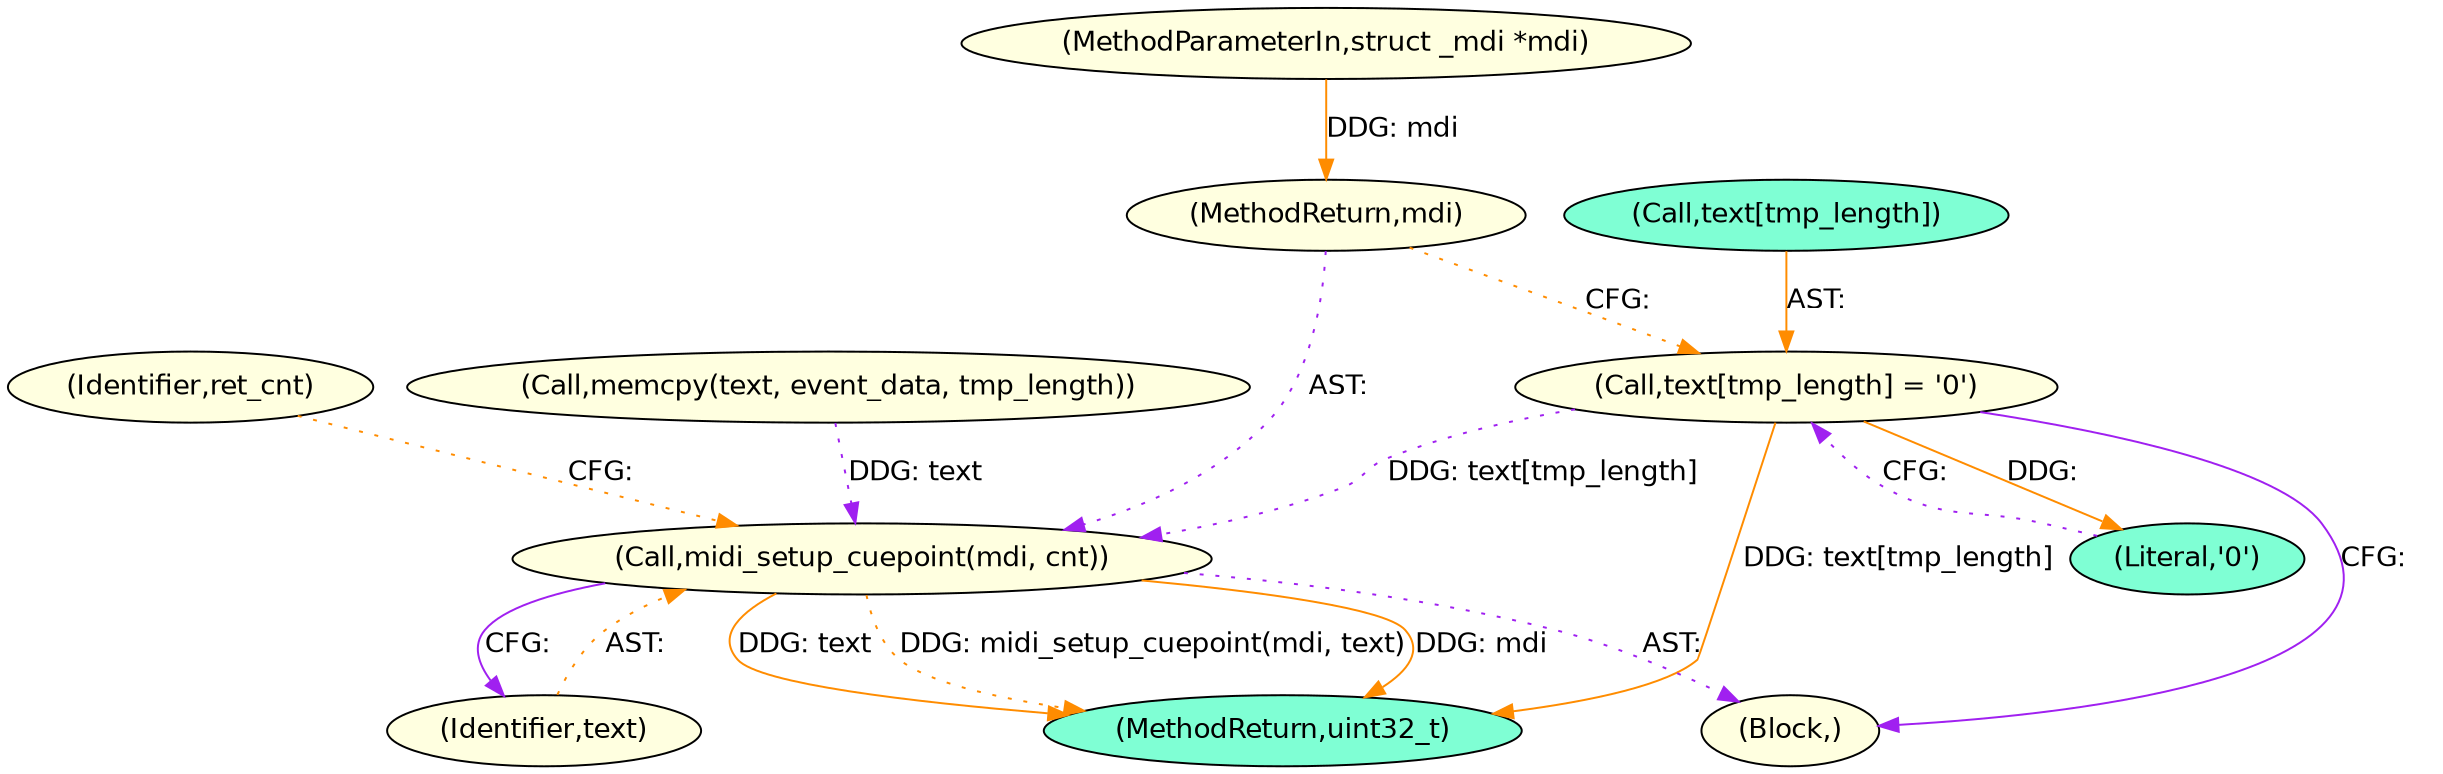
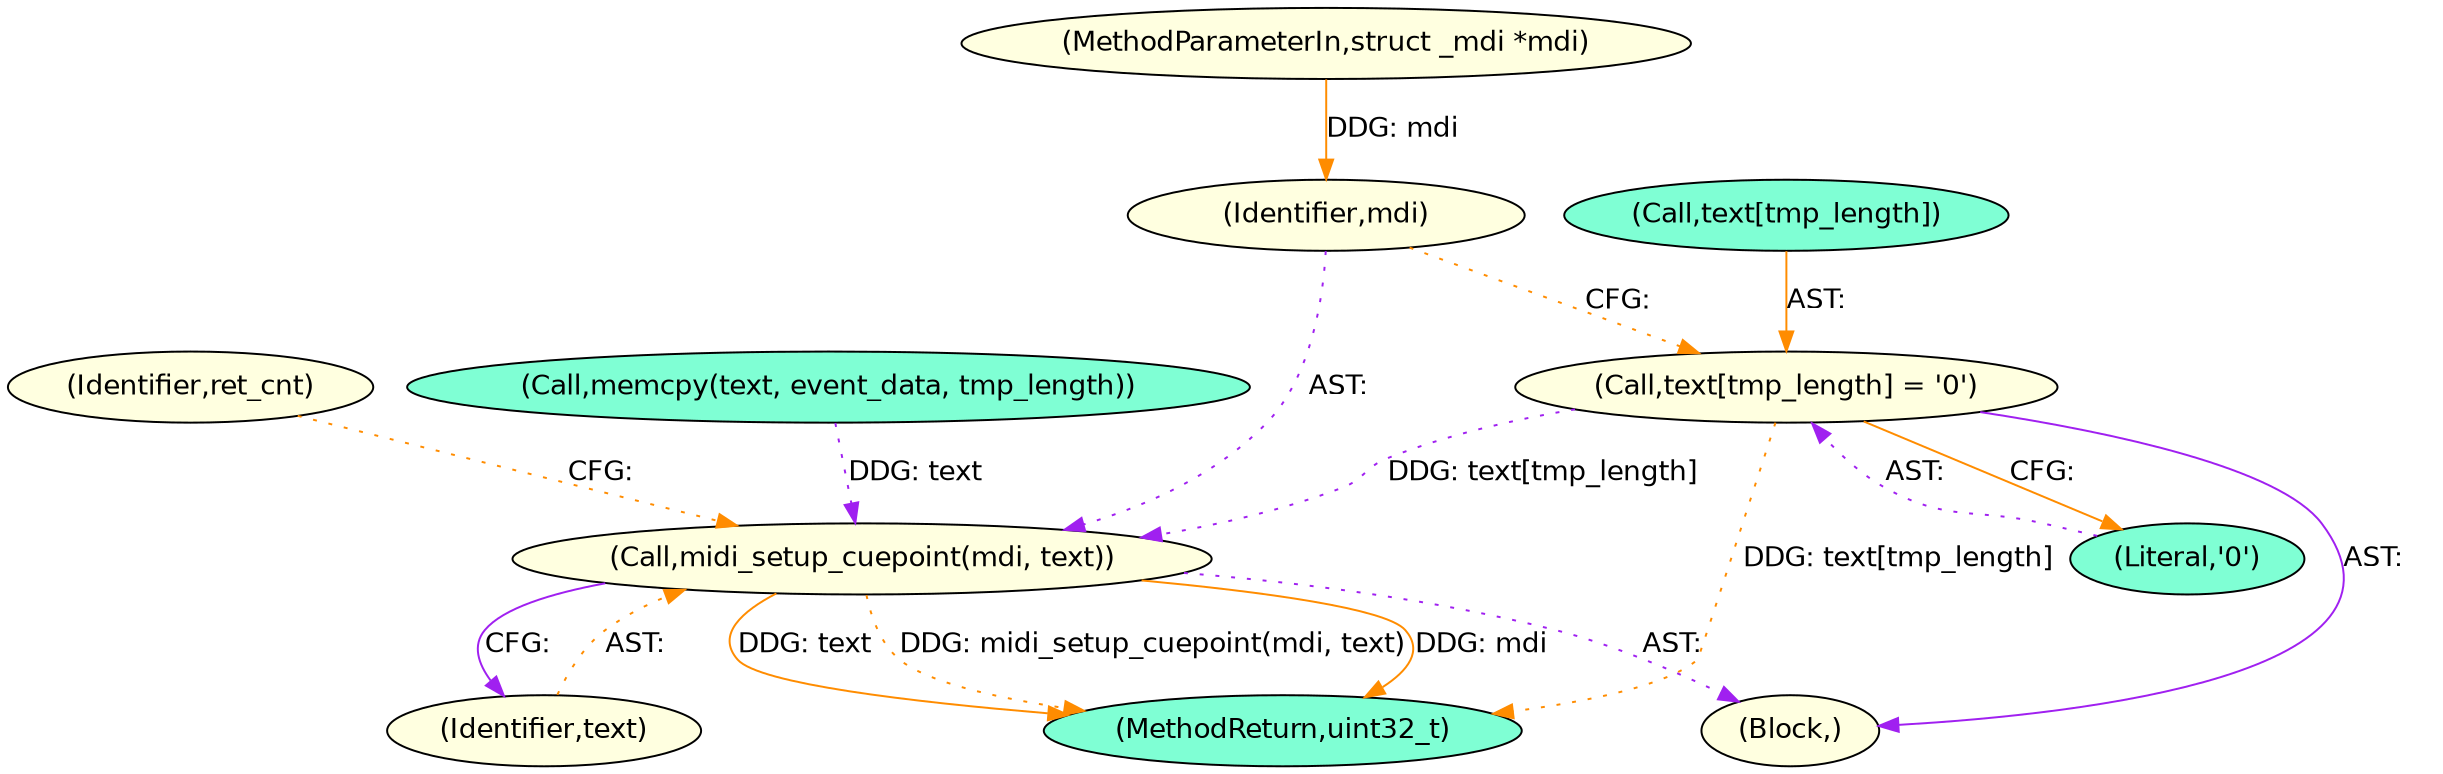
node "(MethodReturn,mdi)": label "(MethodReturn,mdi)" -> "(Identifier,mdi)"
node "(Call,memcpy(text, event_data, tmp_length))": fillcolor lightyellow -> aquamarine
edge "(Literal,'0')" -> "(Call,text[tmp_length] = '0')": label "CFG: " -> "AST: "
edge "(Call,text[tmp_length] = '0')" -> "(Literal,'0')": label "DDG: " -> "CFG: "
node "(Call,midi_setup_cuepoint(mdi, cnt))": label "(Call,midi_setup_cuepoint(mdi, cnt))" -> "(Call,midi_setup_cuepoint(mdi, text))"
edge "(Call,text[tmp_length] = '0')" -> "(Block,)": label "CFG: " -> "AST: "
edge "(Call,text[tmp_length] = '0')" -> "(MethodReturn,uint32_t)": style solid -> dotted
